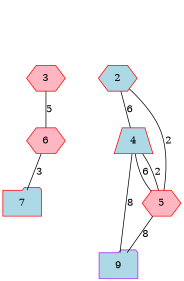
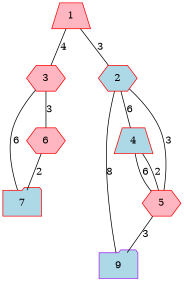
node "1": added
edge "3" -- "6": label "5" -> "3"
edge "3" -- "7": added, label "6"
edge "2" -- "5": label "2" -> "3"
edge "6" -- "7": label "3" -> "2"
edge "4" -- "9": now "2" -- "9"
edge "5" -- "9": label "8" -> "3"
